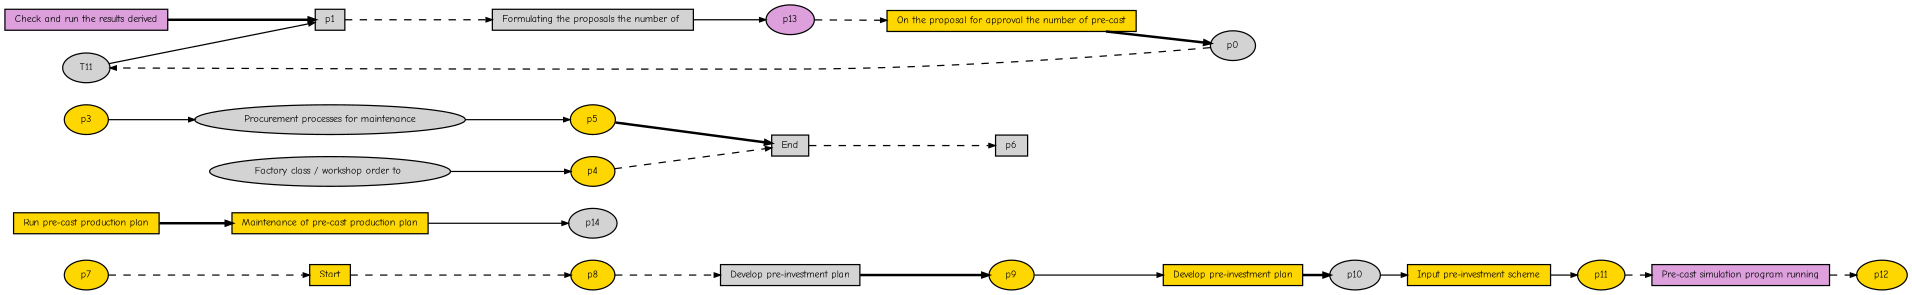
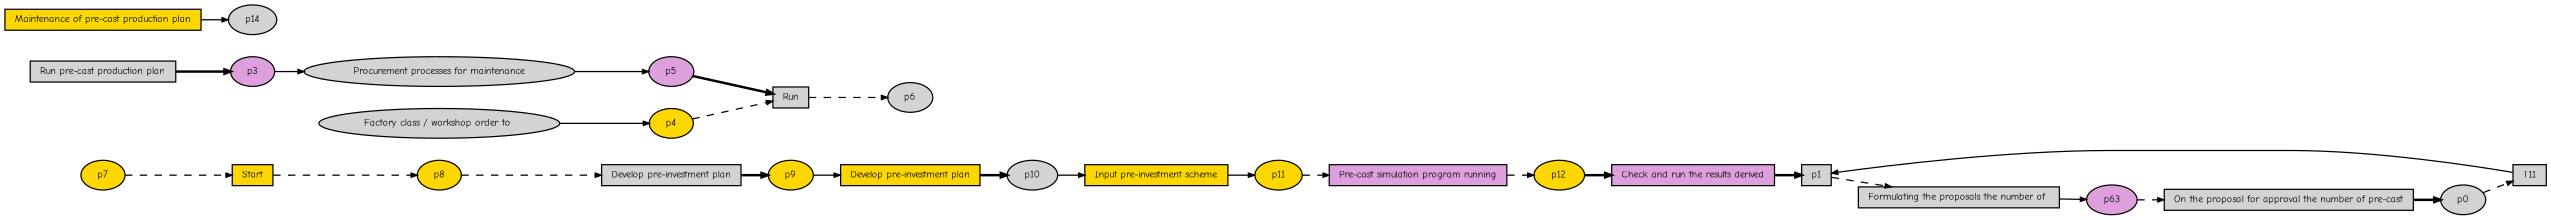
node "p13": label "p13" -> "p63"
node "On the proposal for approval the number of pre-cast": fillcolor gold -> lightgrey
node "T11": shape ellipse -> box
node "p3": fillcolor gold -> plum
node "p5": fillcolor gold -> plum
node "End": label "End" -> "Run"
node "p6": shape box -> ellipse
edge "p12" -> "Check and run the results derived": added
node "Run pre-cast production plan": fillcolor gold -> lightgrey
edge "Run pre-cast production plan" -> "Maintenance of pre-cast production plan": now "Run pre-cast production plan" -> "p3"
